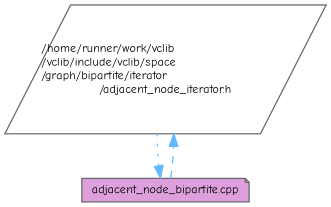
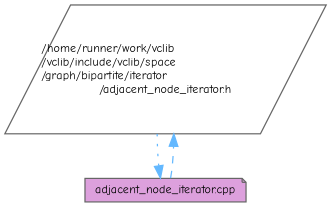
node "adjacent_node_bipartite.cpp": label "adjacent_node_bipartite.cpp" -> "adjacent_node_iterator.cpp"
